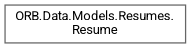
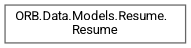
node "ORB.Data.Models.Resumes. Resume": label "ORB.Data.Models.Resumes. Resume" -> "ORB.Data.Models.Resume. Resume"
